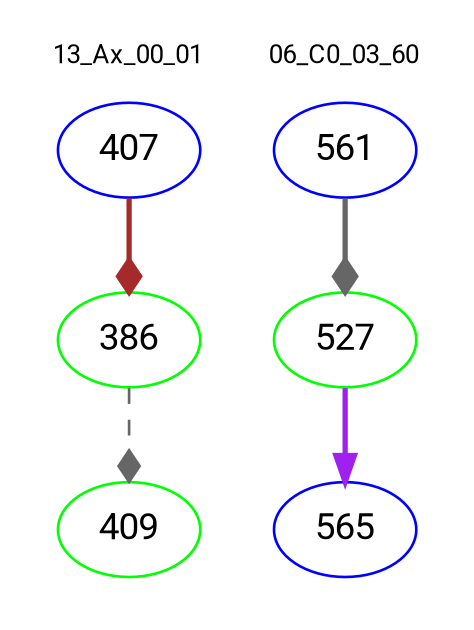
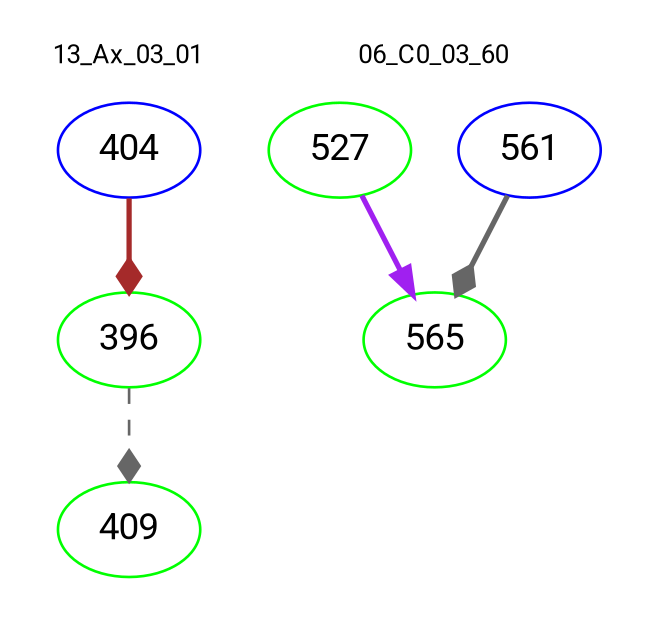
cluster "13_Ax_00_01": label "13_Ax_00_01" -> "13_Ax_03_01"
node "407": label "407" -> "404"
edge "561" -> "527": now "561" -> "565"
node "386": label "386" -> "396"
node "565": color blue -> green
